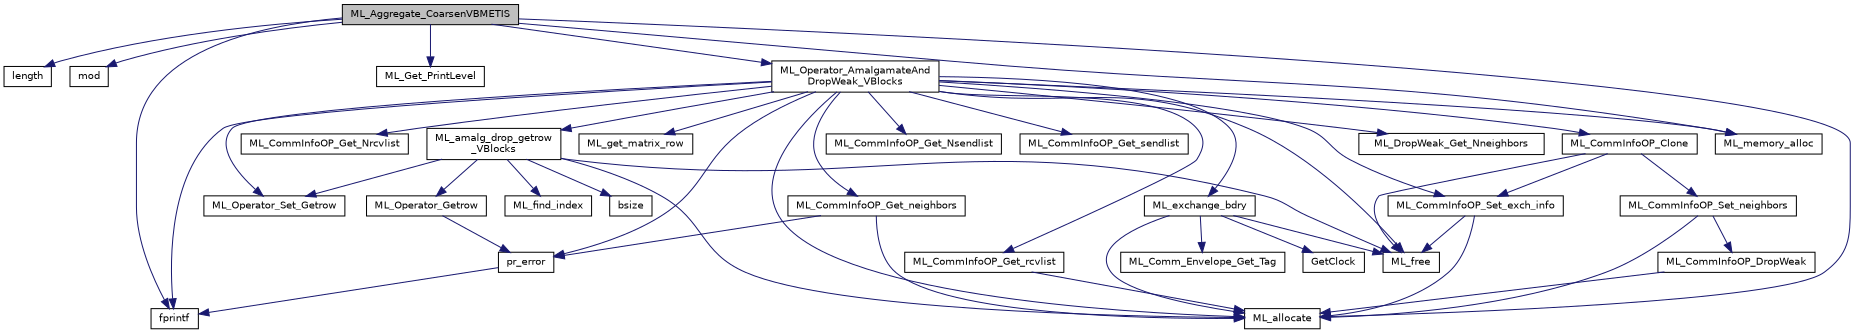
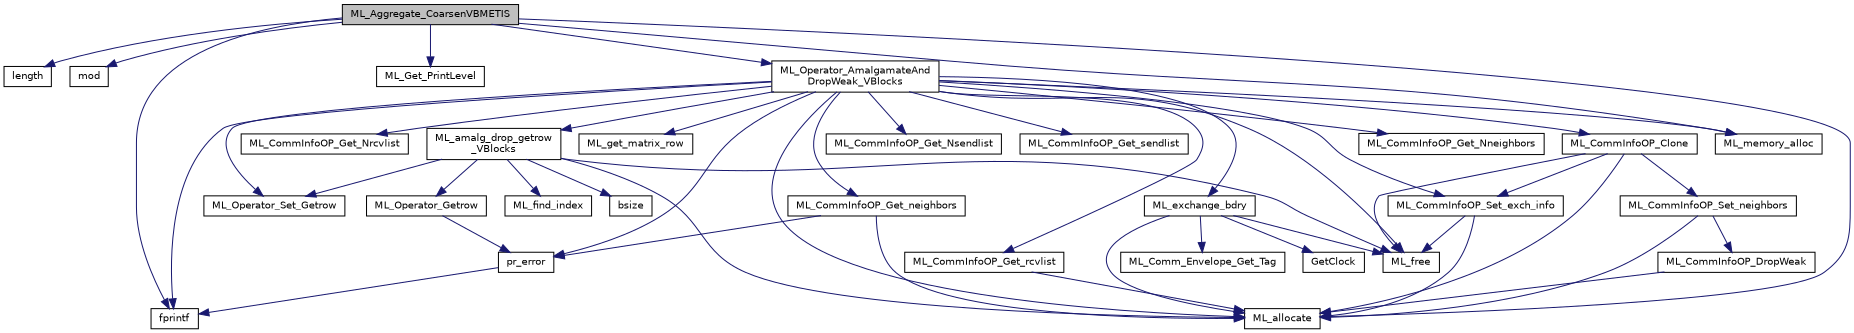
node "ML_DropWeak_Get_Nneighbors": label "ML_DropWeak_Get_Nneighbors" -> "ML_CommInfoOP_Get_Nneighbors"
edge "ML_CommInfoOP_Clone" -> "ML_allocate": added
